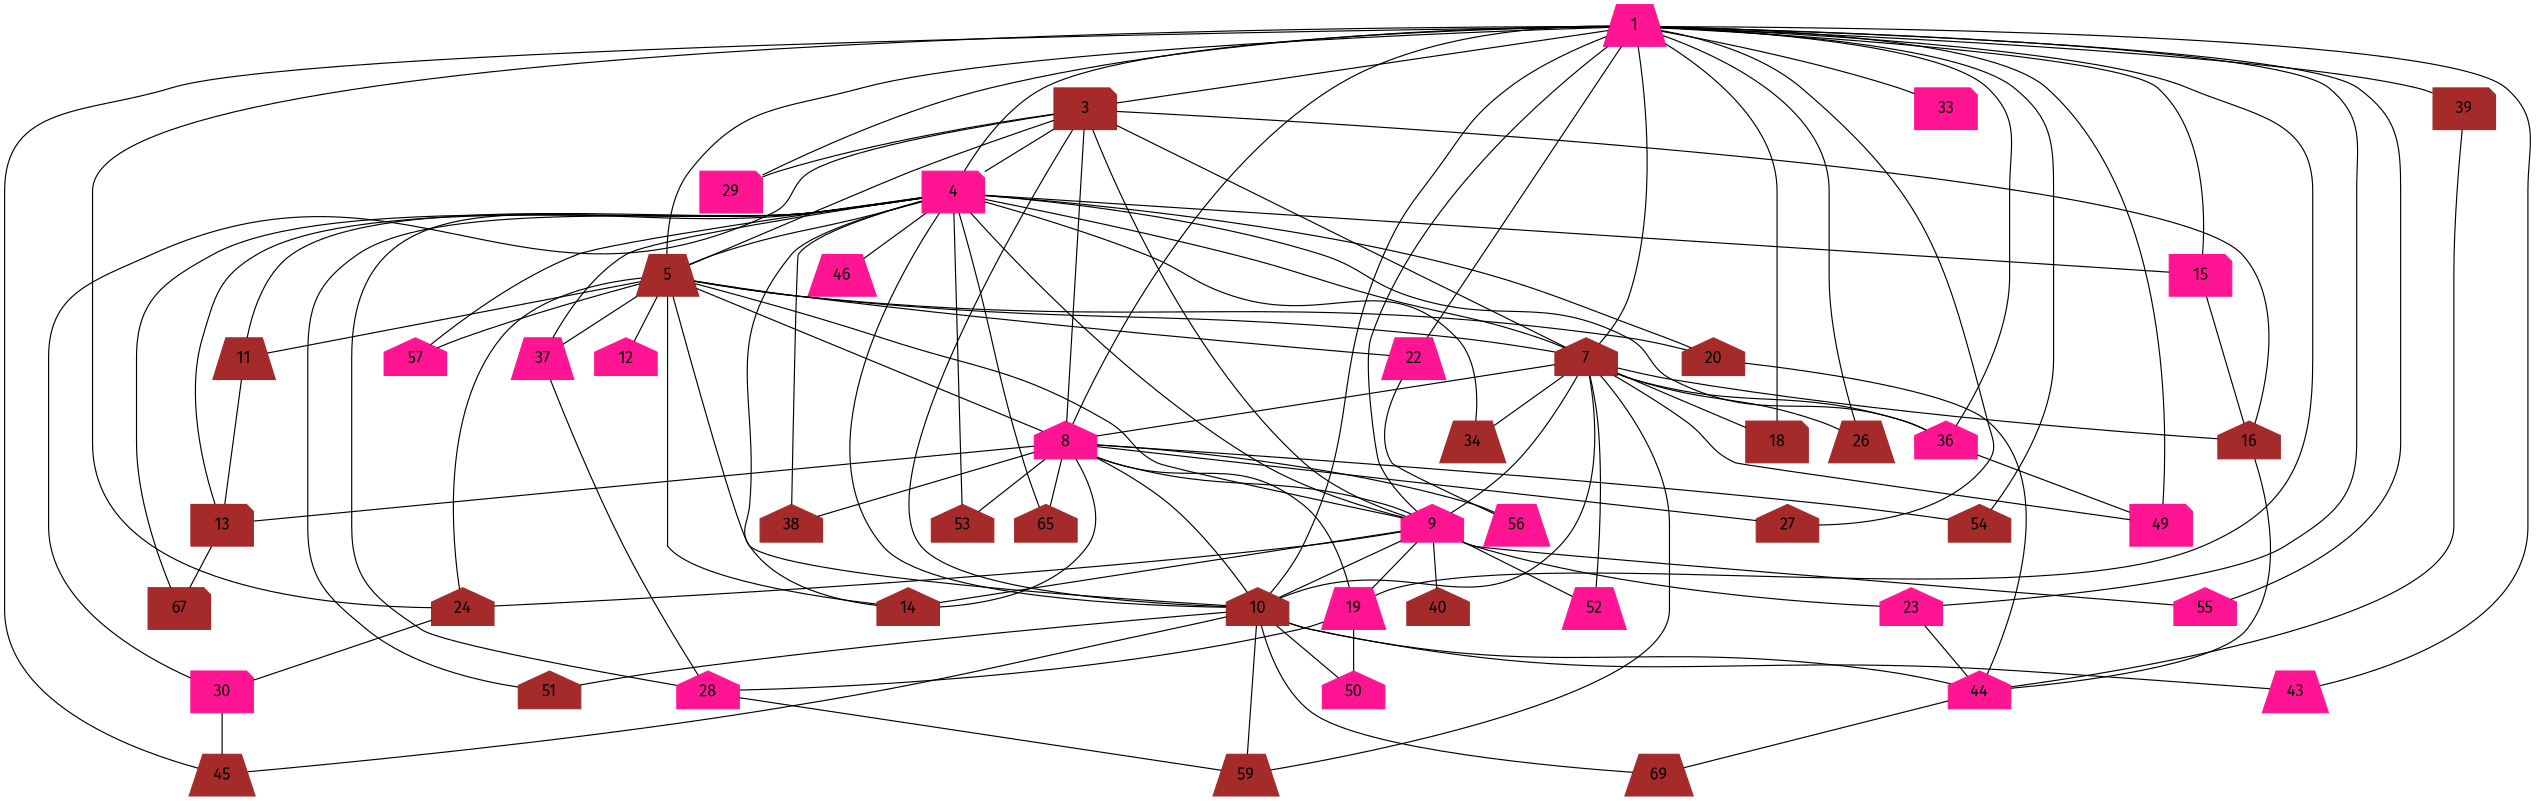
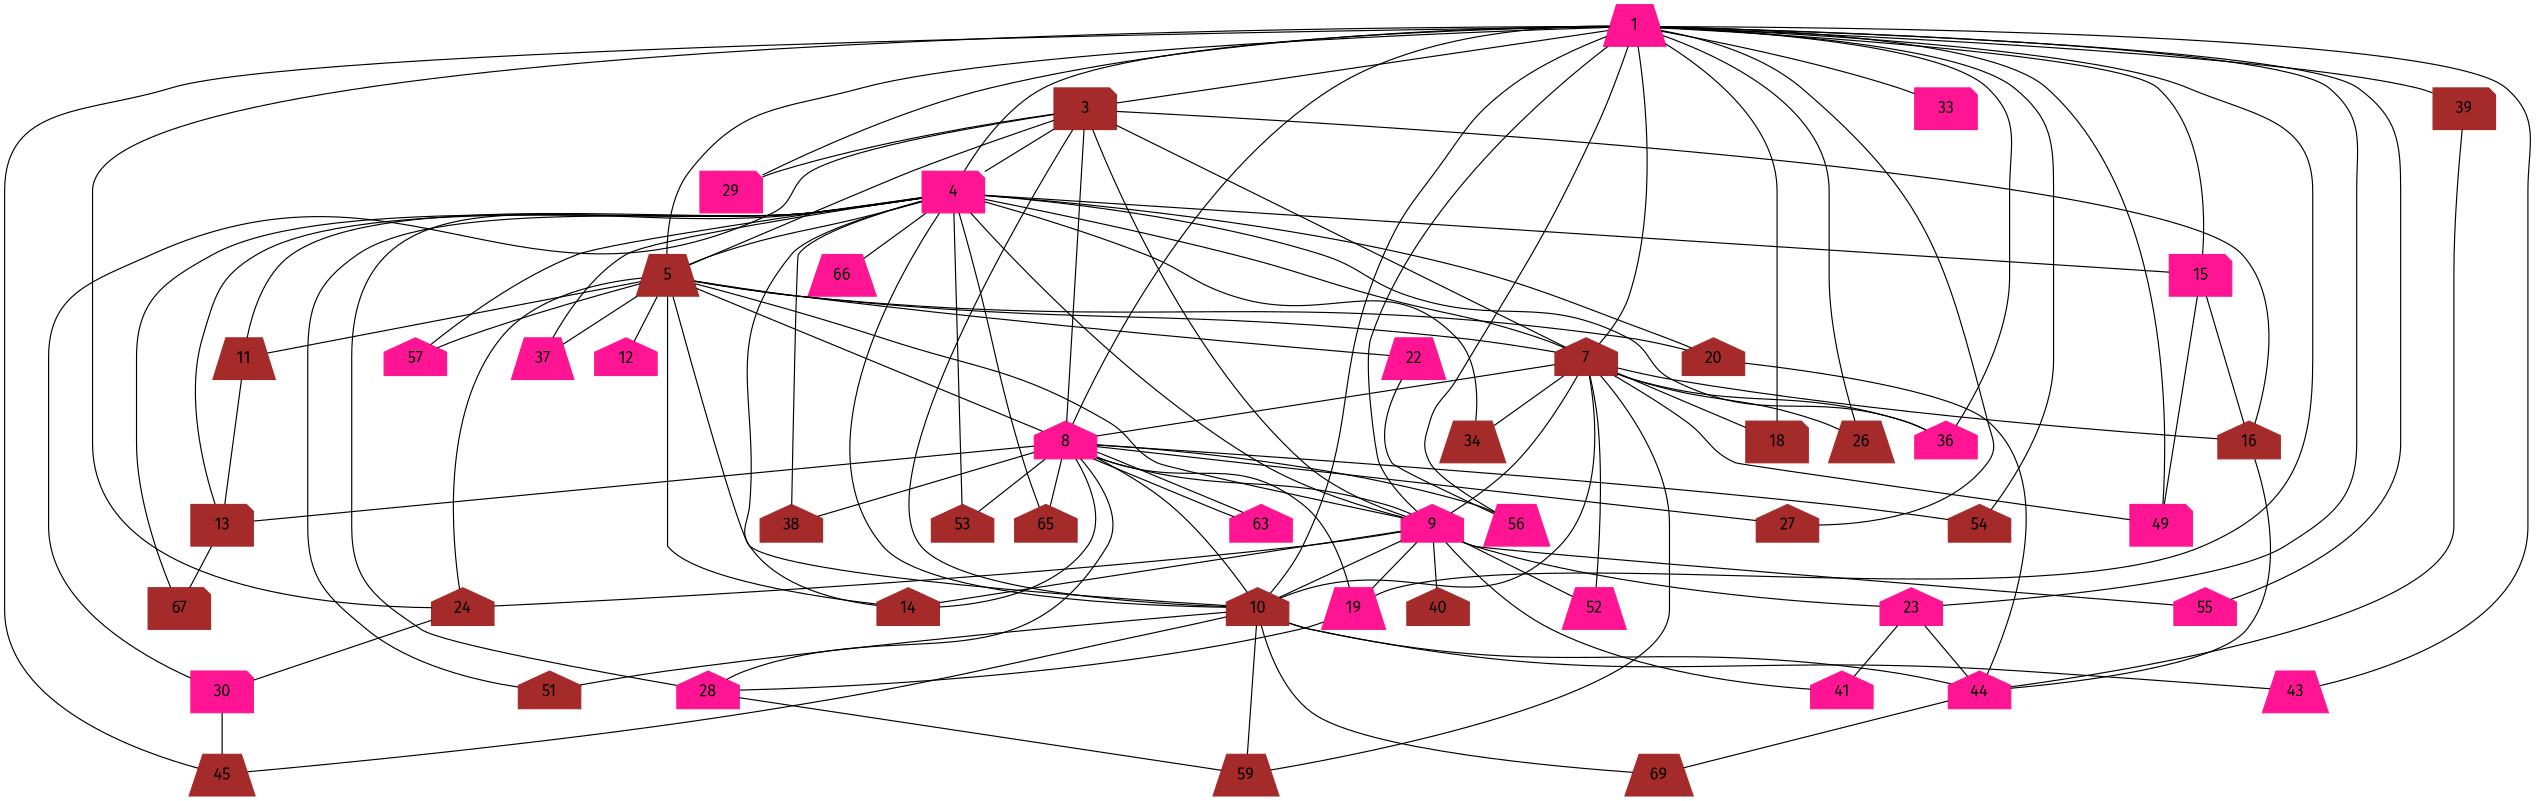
edge "1" -- "22": now "1" -- "56"
node "46": label "46" -> "66"
edge "36" -- "49": now "15" -- "49"
node "63": added
edge "37" -- "28": now "8" -- "28"
node "50": removed
node "41": added
